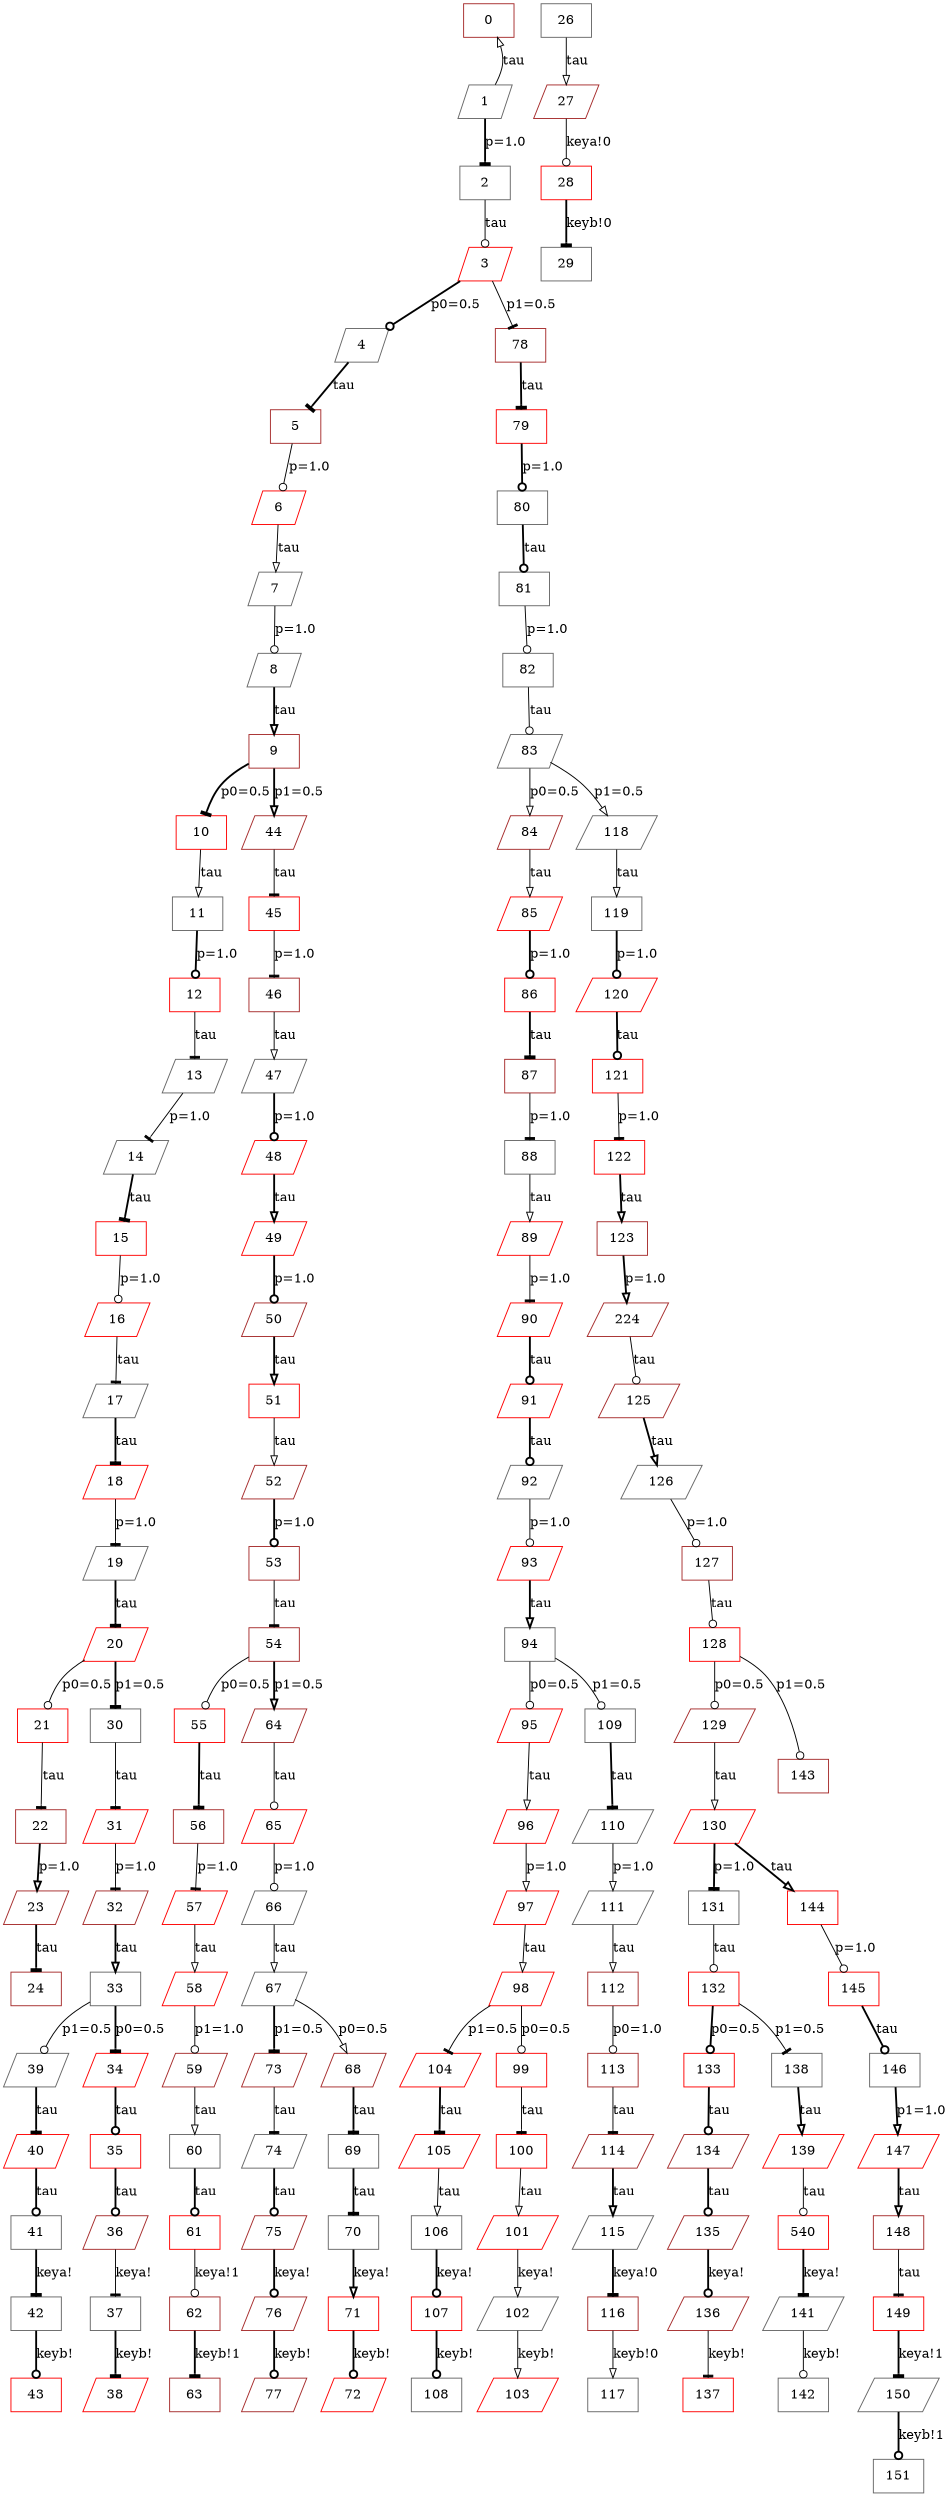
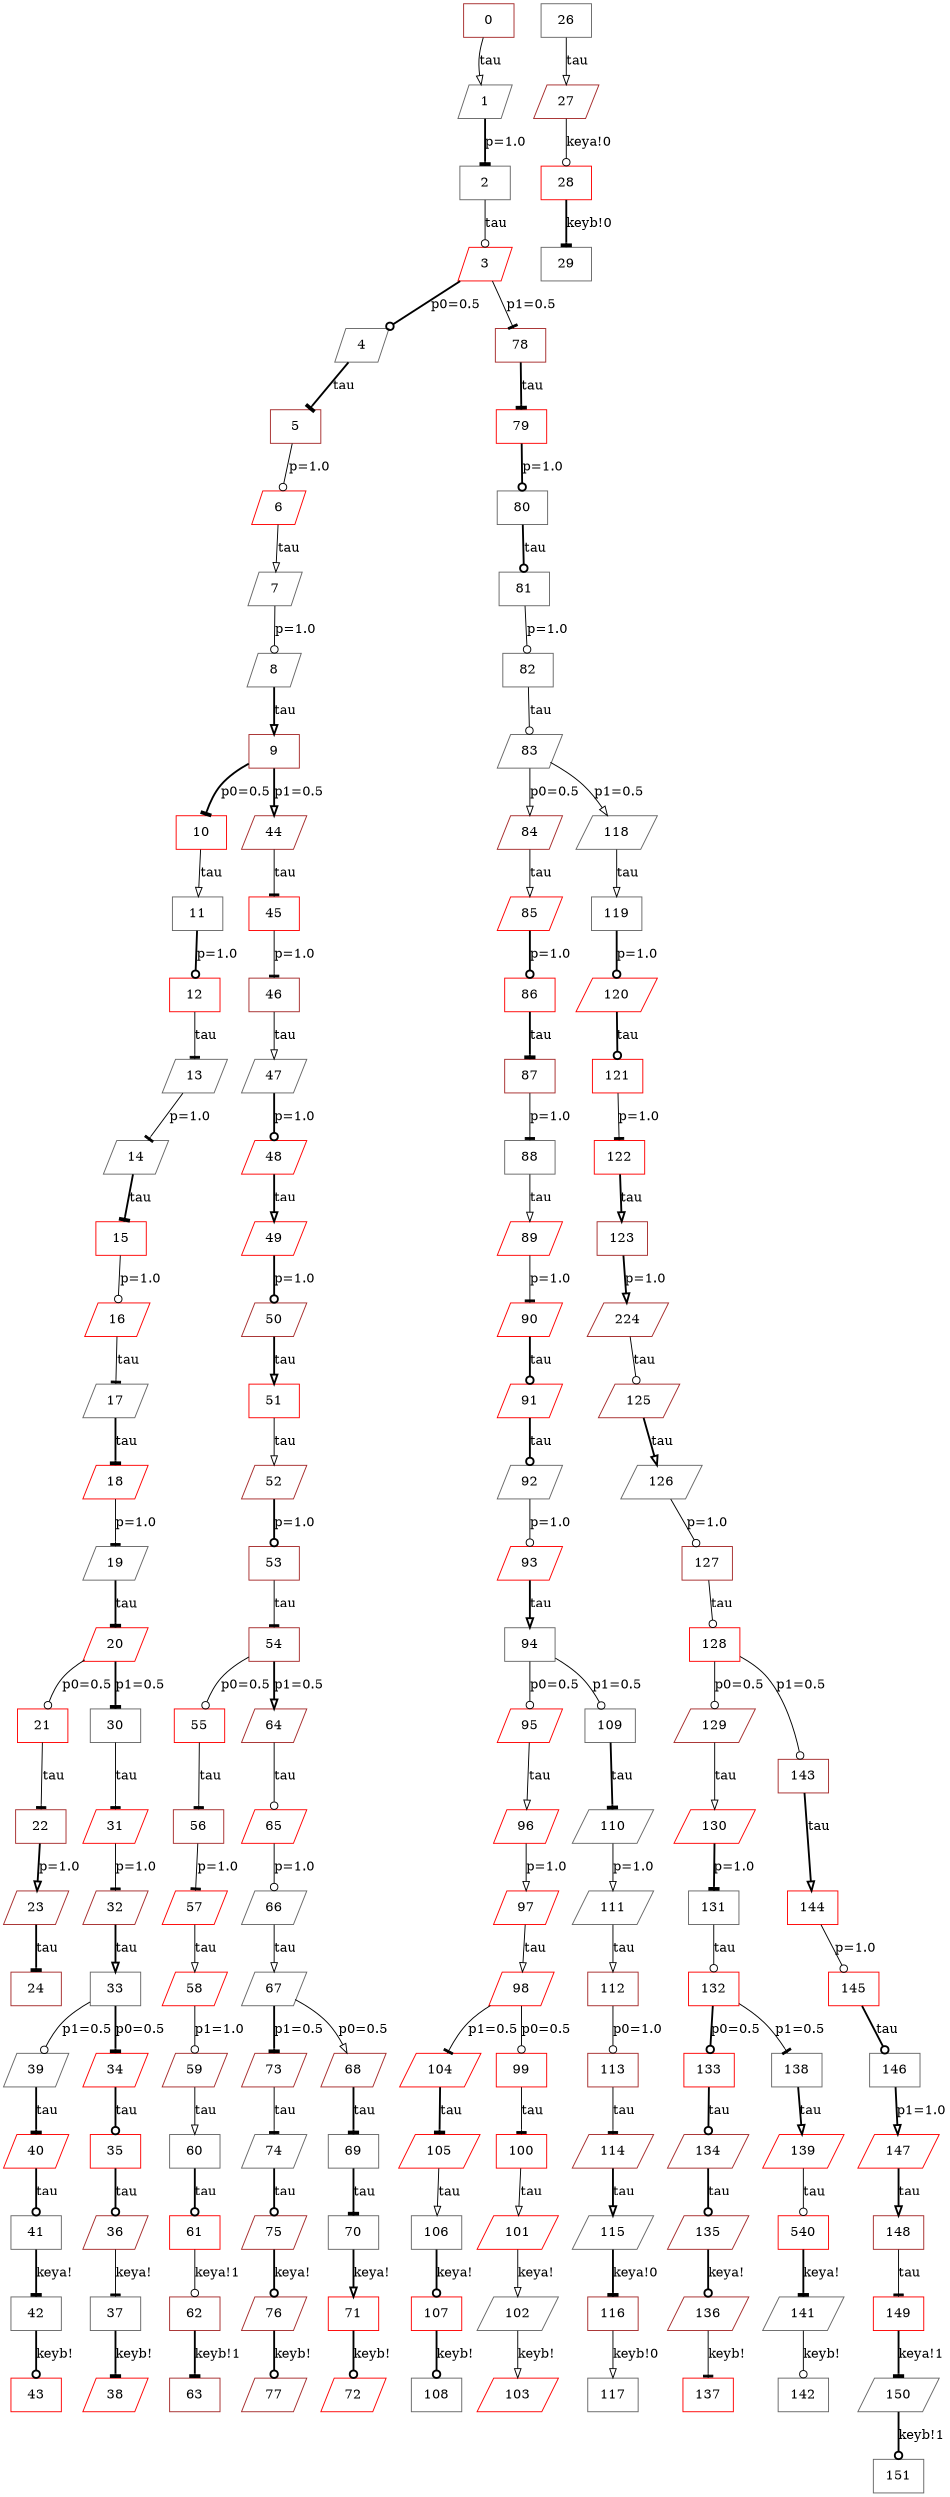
edge "1" -> "0": reversed
edge "55" -> "56": style bold -> solid
edge "130" -> "144": now "143" -> "144"
